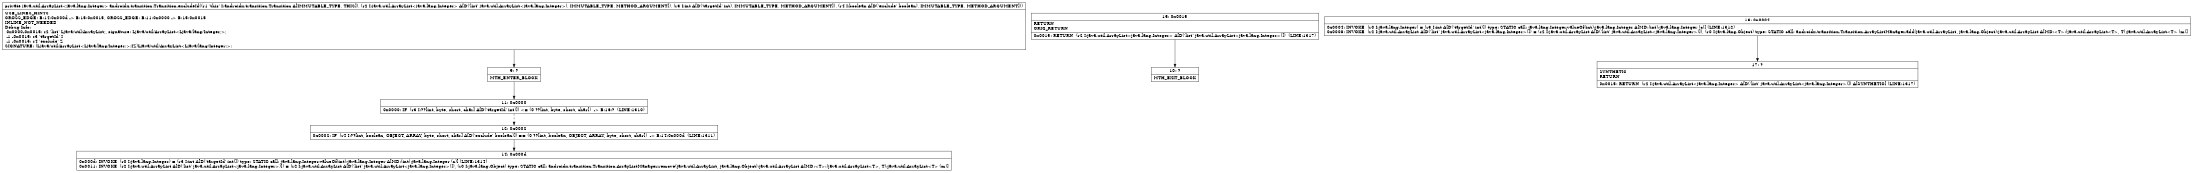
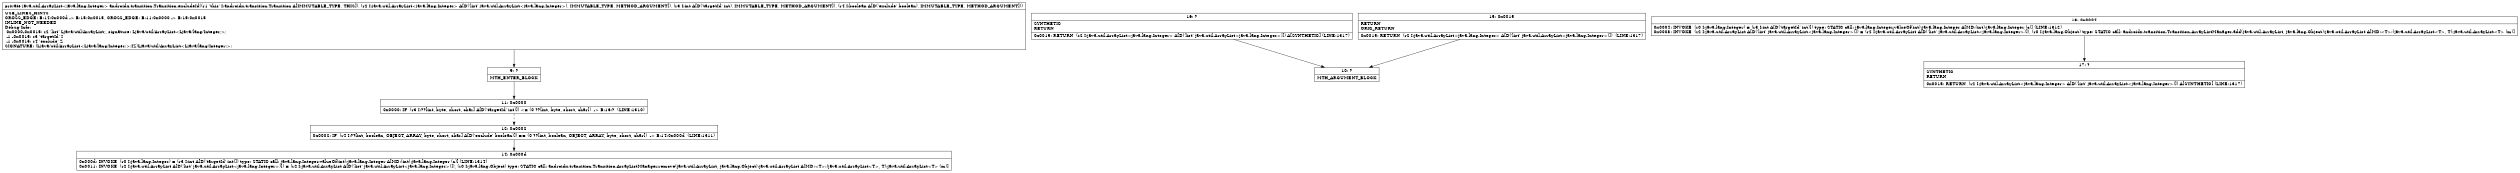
node "16: ?": added
node "10: ?": text "MTH_EXIT_BLOCK" -> "MTH_ARGUMENT_BLOCK"
